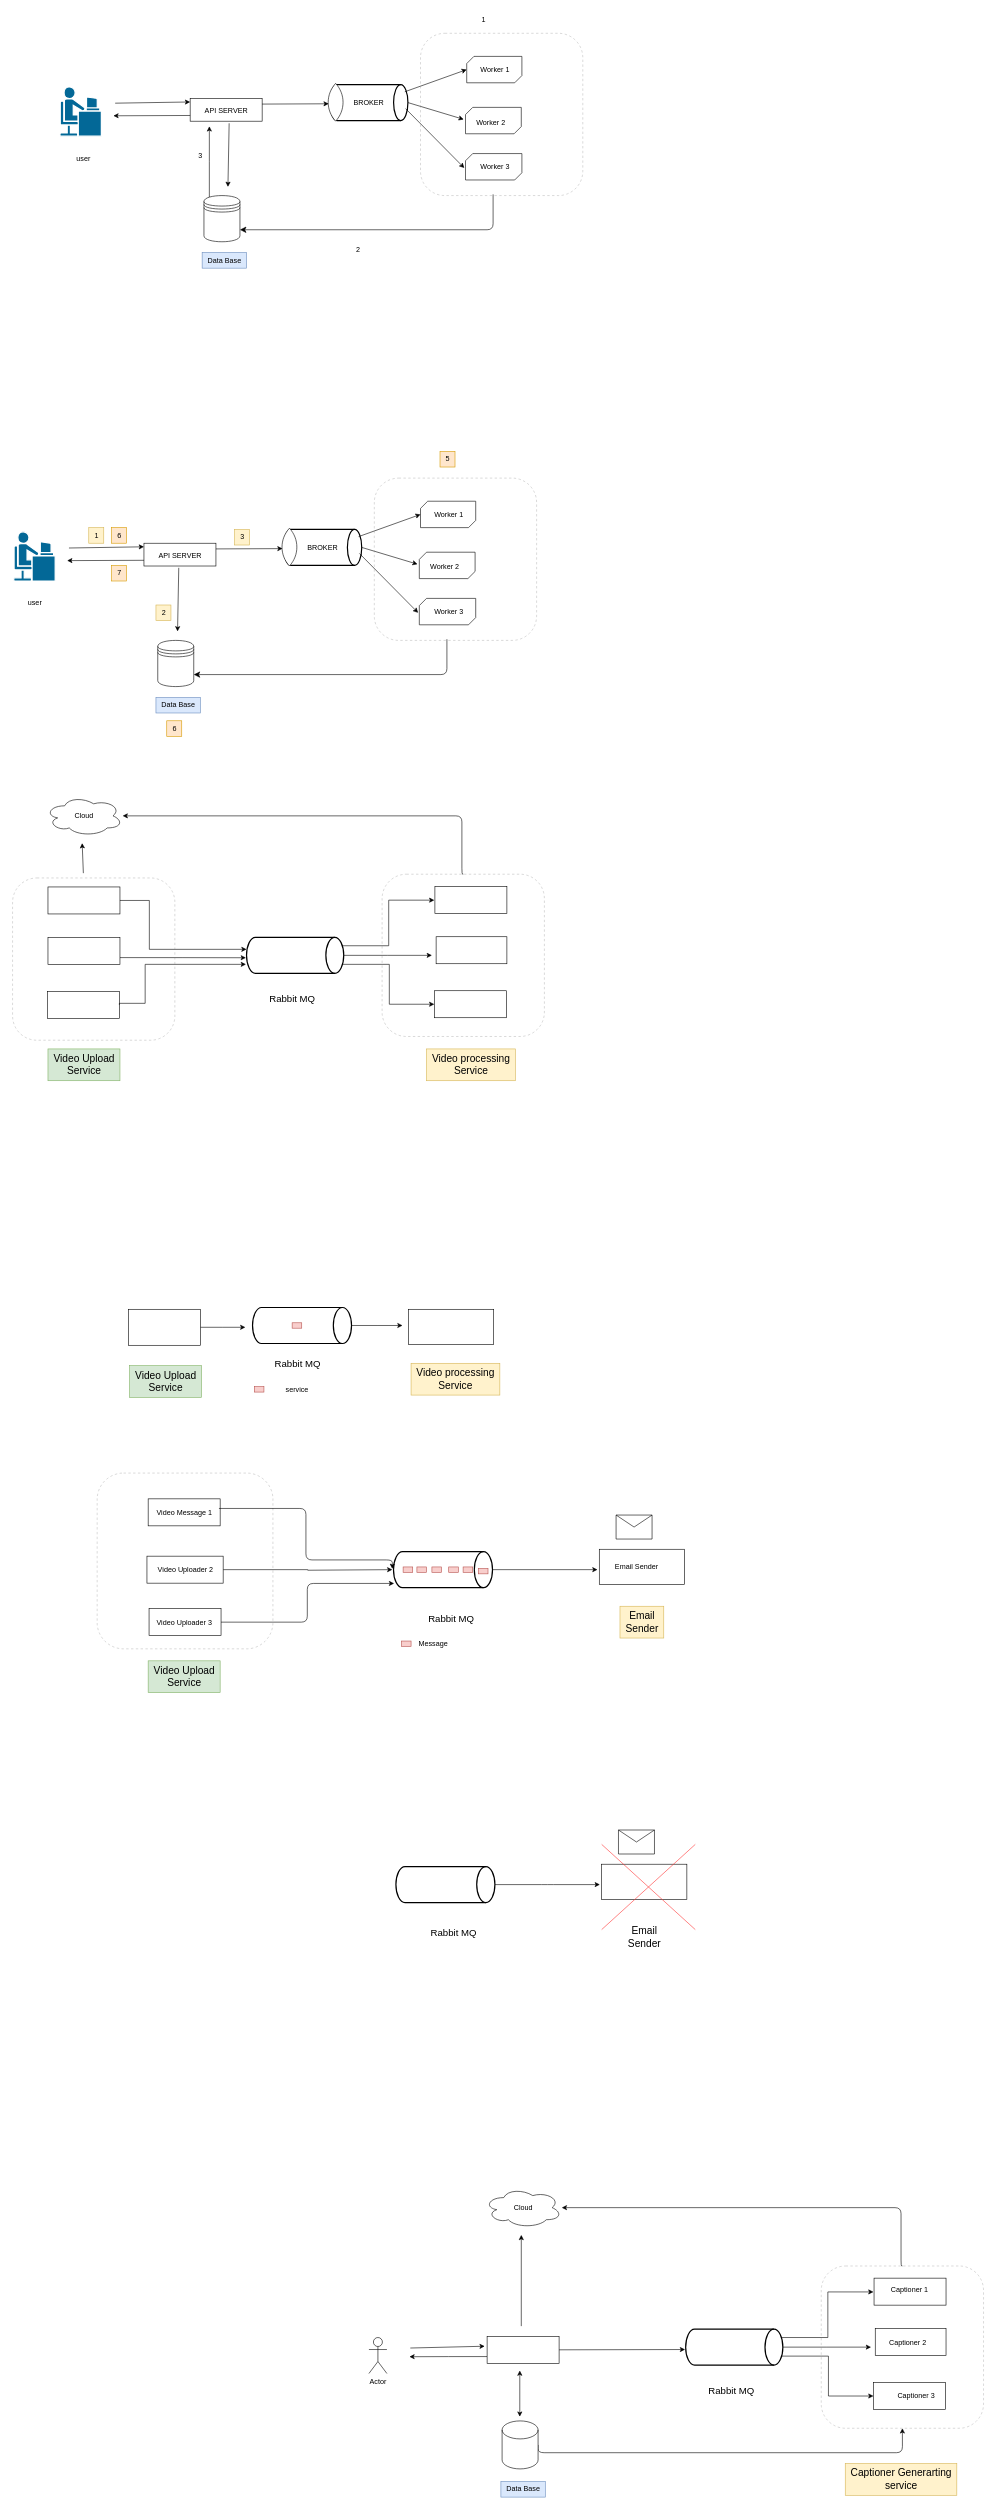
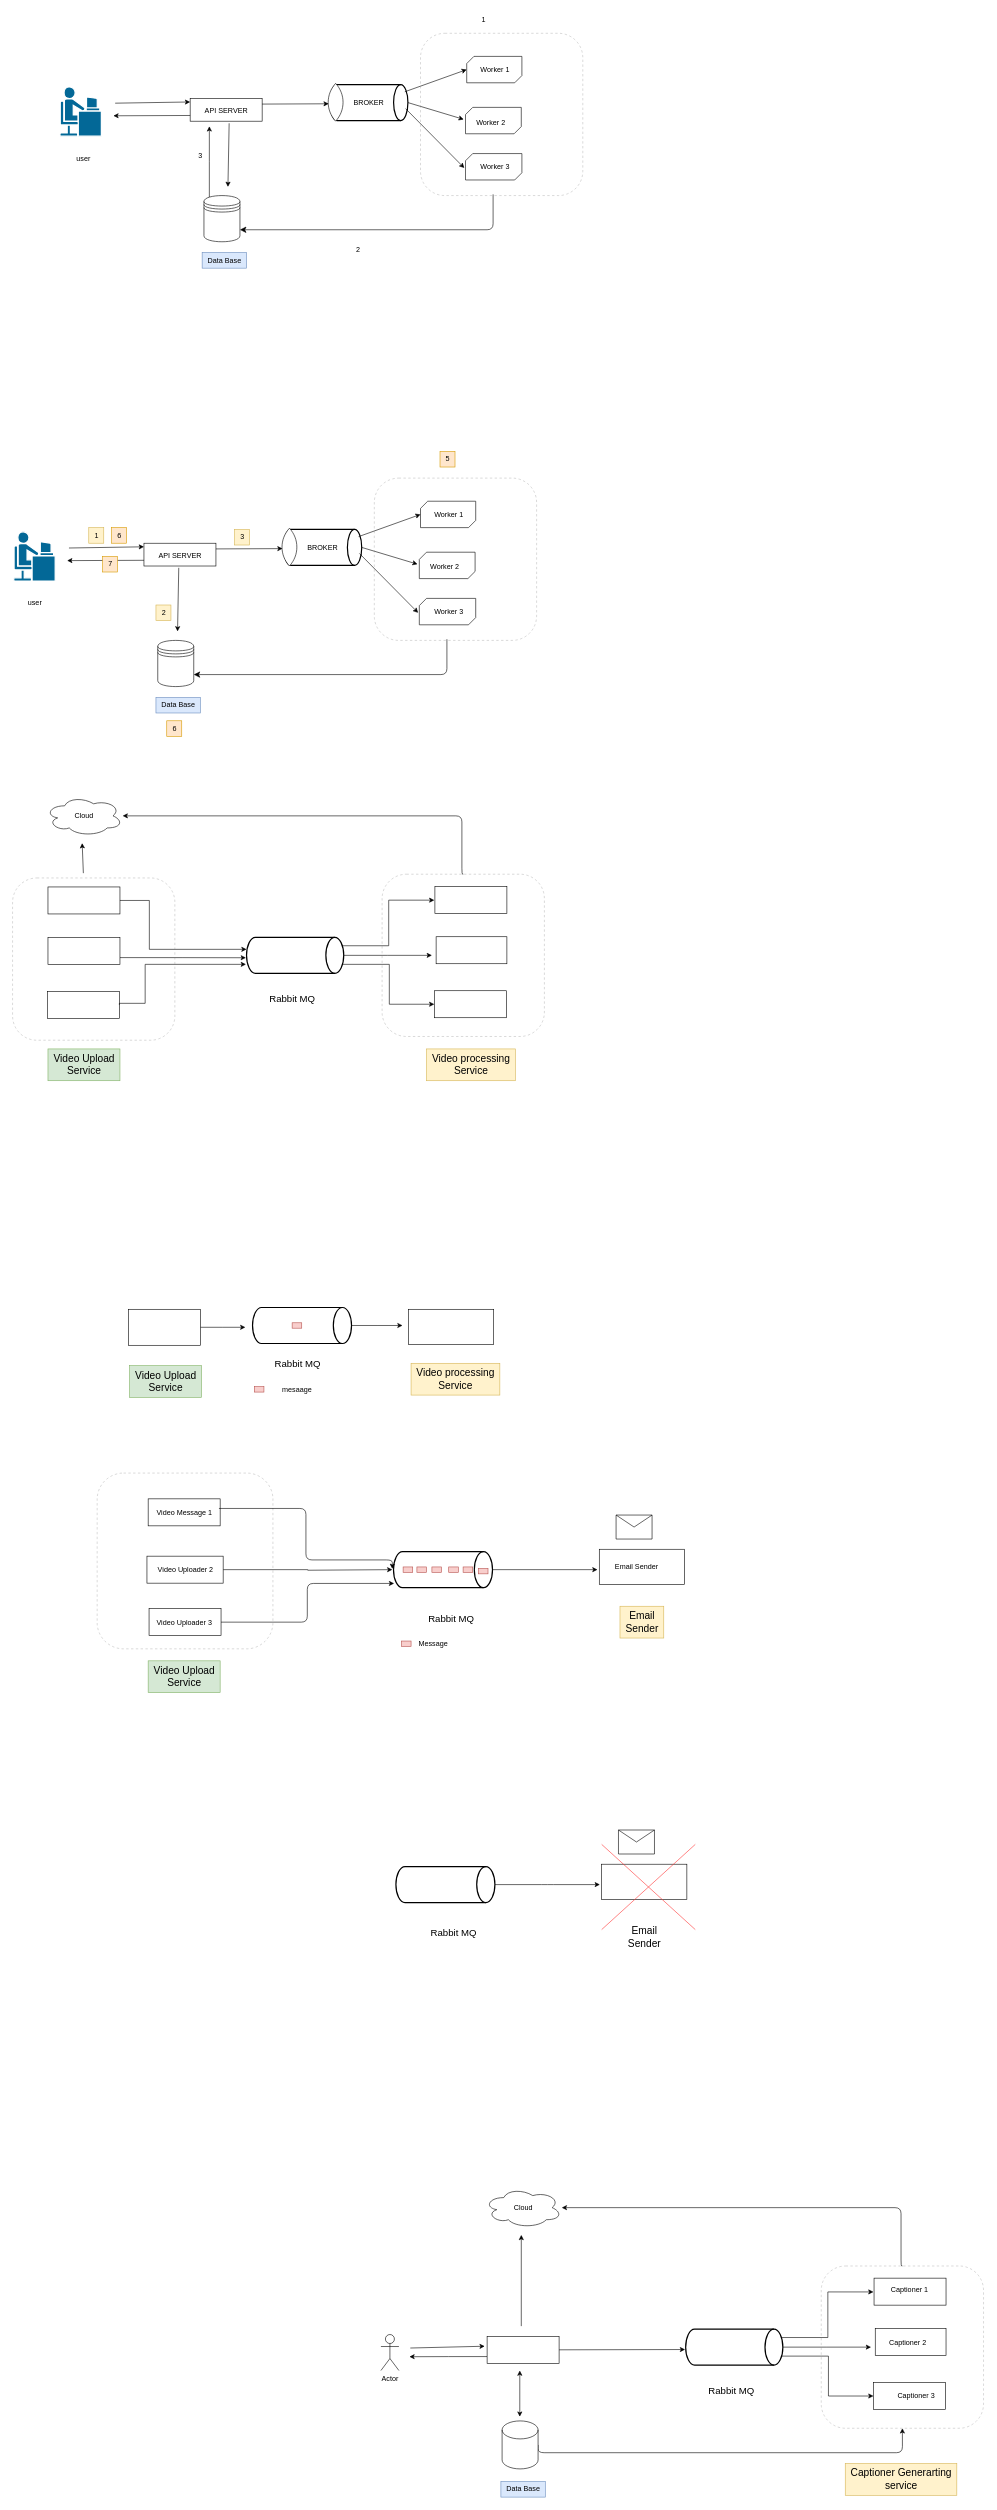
node "7": moved (119, 573) -> (110, 564)
node "service": label "service" -> "mesaage"
node "Actor": moved (378, 2356) -> (390, 2353)
